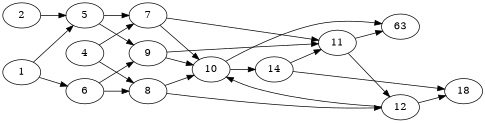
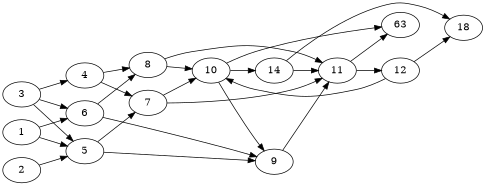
edge "9" -> "10": reversed
node "3": added
edge "8" -> "12": now "8" -> "11"
